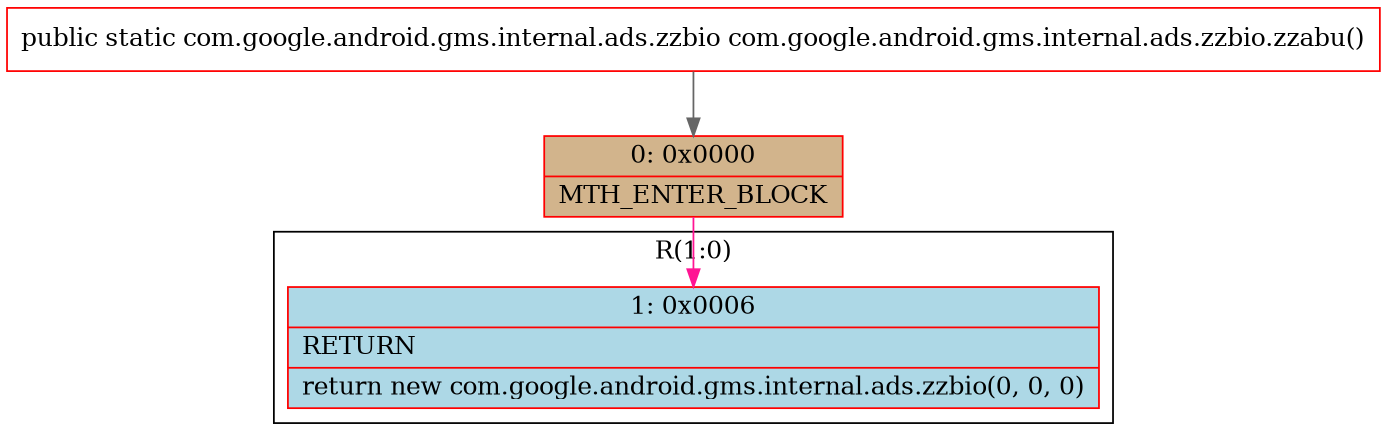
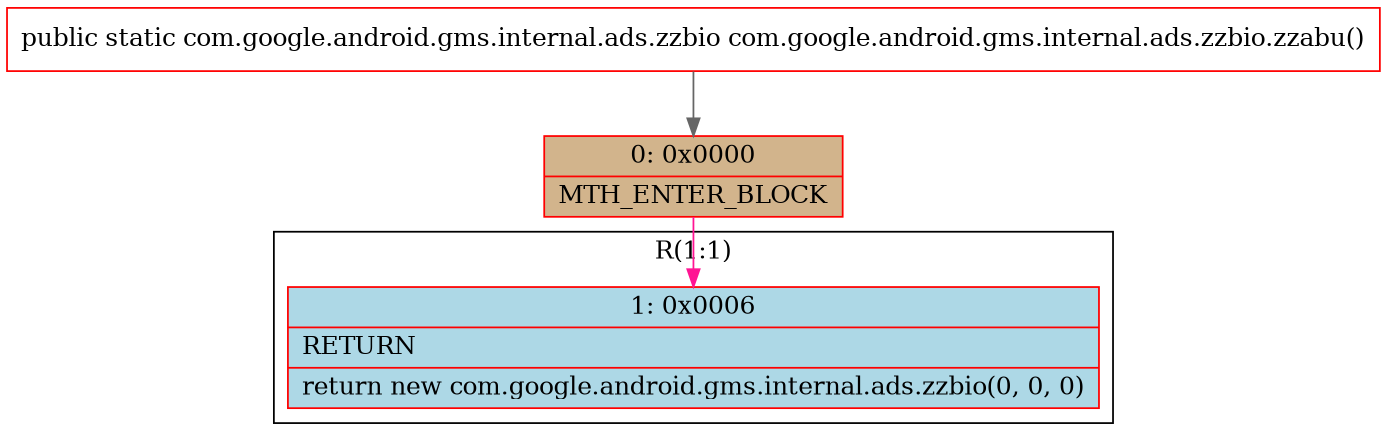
cluster "R(1:0)": label "R(1:0)" -> "R(1:1)"
